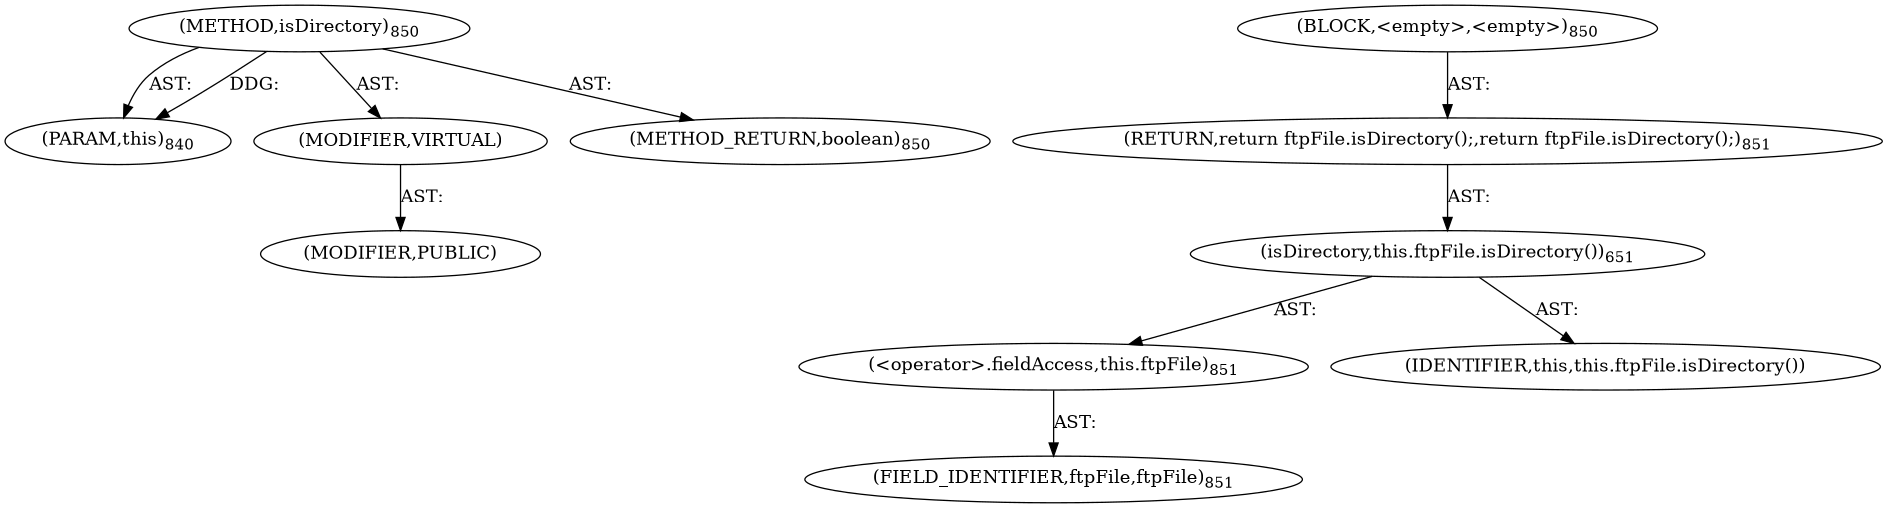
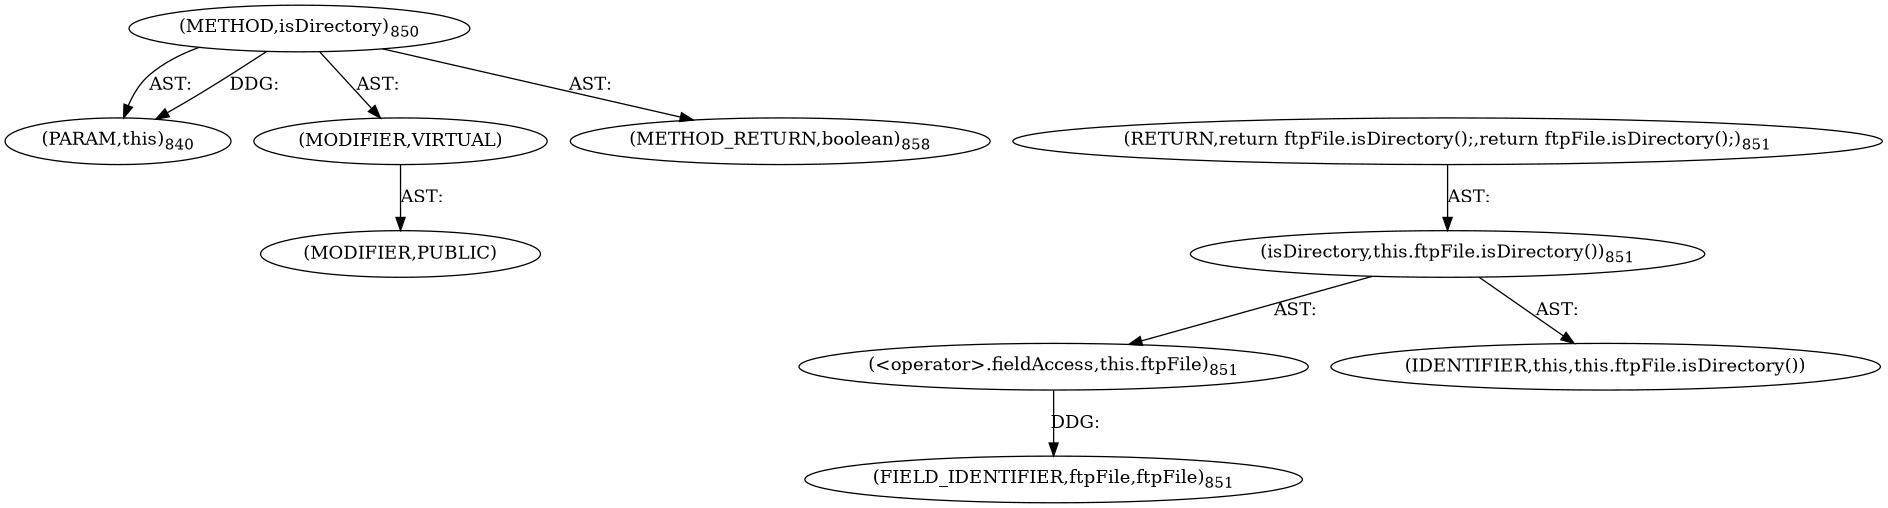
node "(BLOCK,<empty>,<empty>)": removed
node "(METHOD_RETURN,boolean)": text "850" -> "858"
node "(isDirectory,this.ftpFile.isDirectory())": text "651" -> "851"
edge "(<operator>.fieldAccess,this.ftpFile)" -> "(FIELD_IDENTIFIER,ftpFile,ftpFile)": label "AST: " -> "DDG: "
